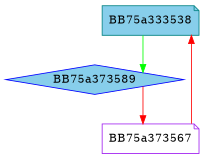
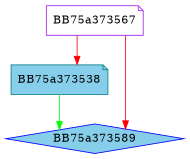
node "BB75a333538": label "BB75a333538" -> "BB75a373538"
edge "BB75a373589" -> "BB75a373567": reversed
